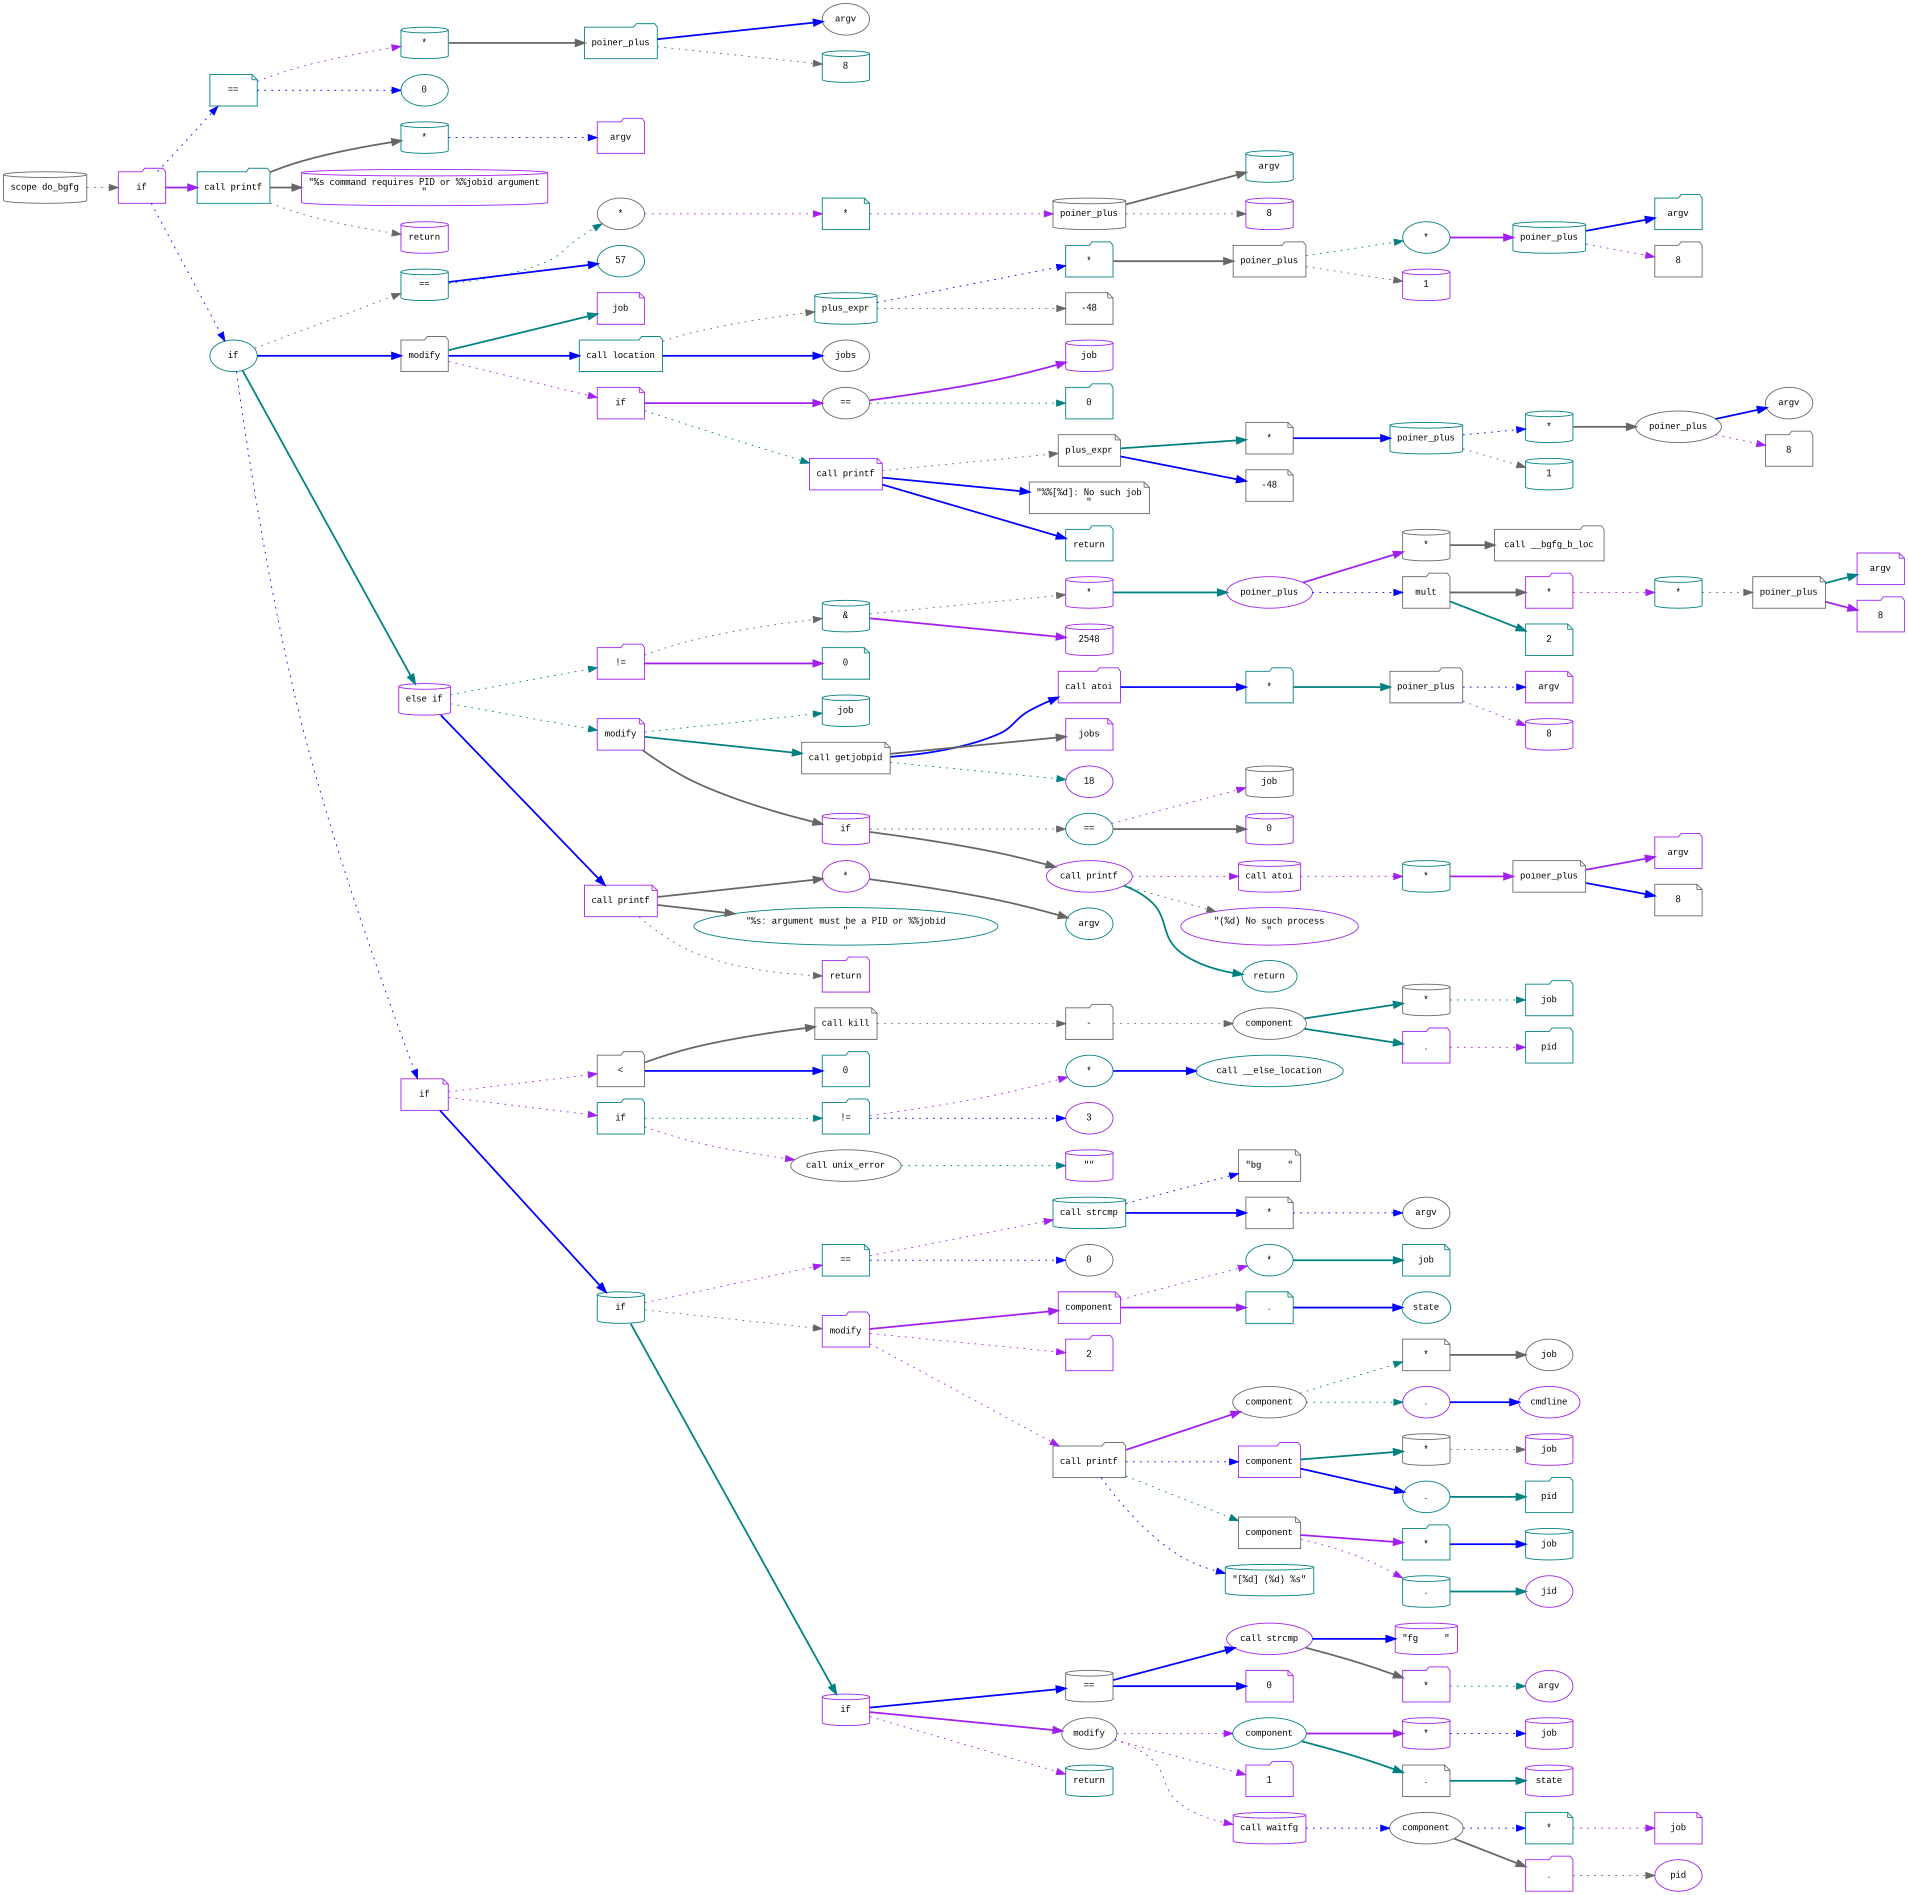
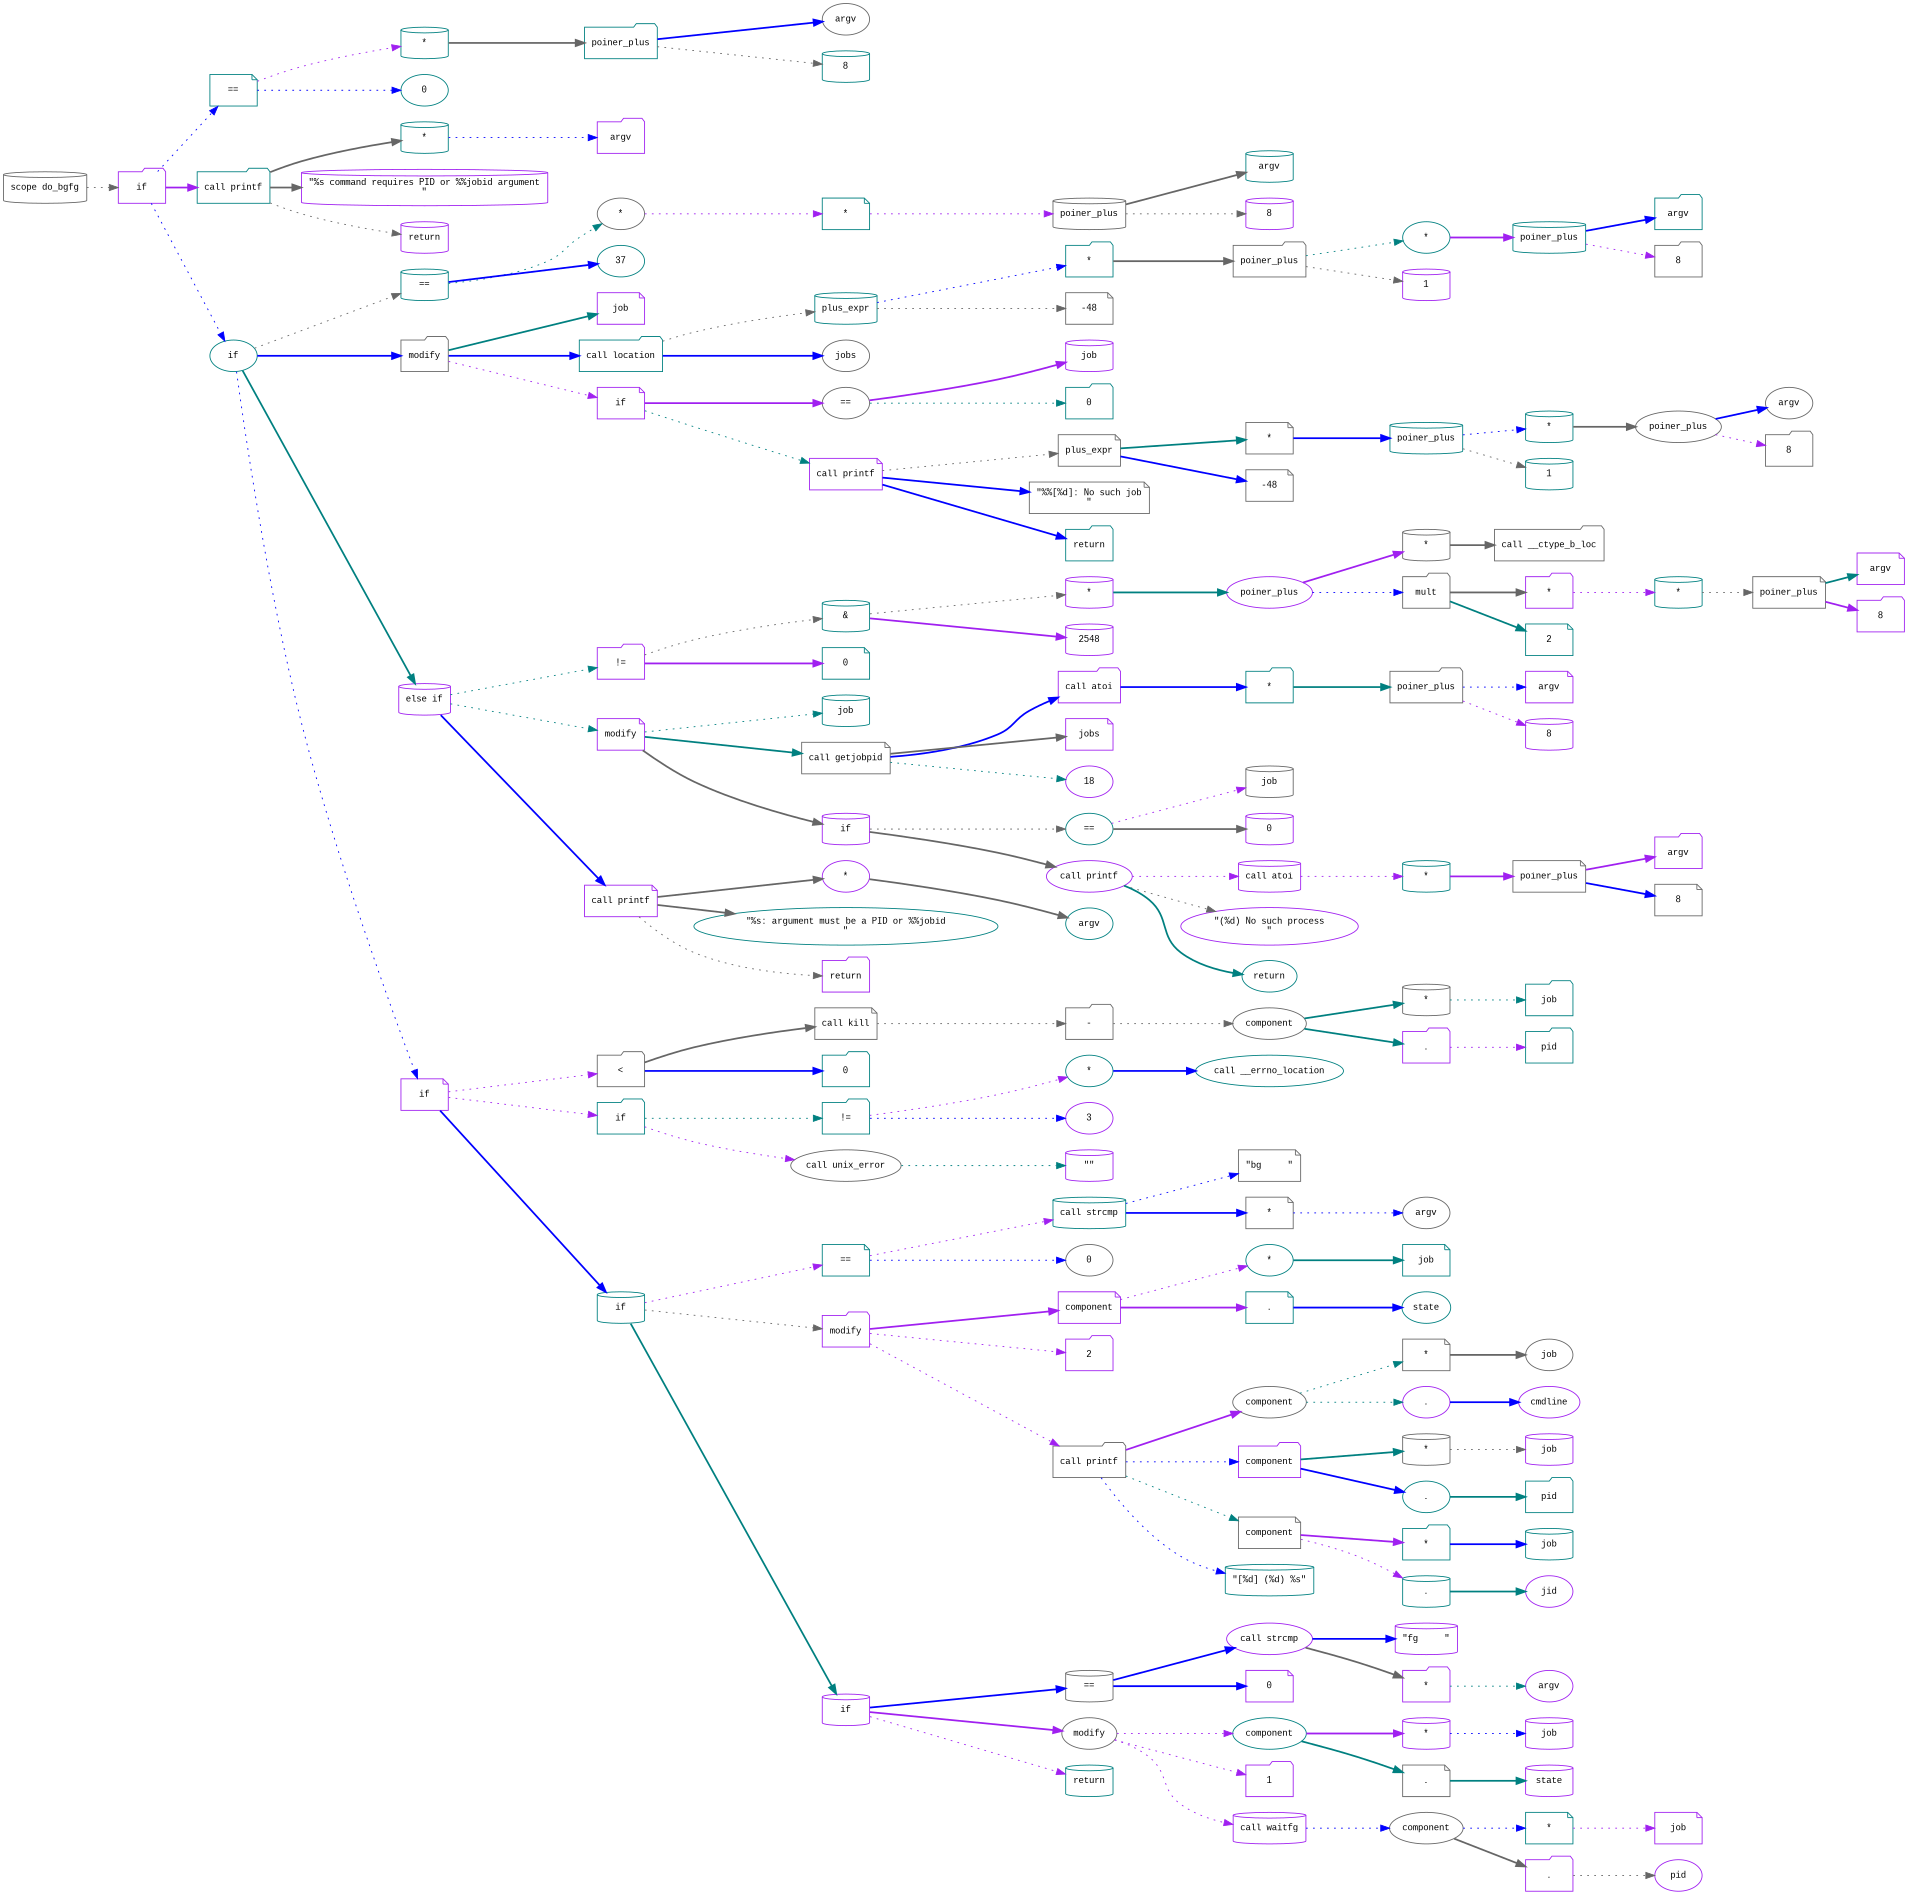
node "57": label "57" -> "37"
node "call __bgfg_b_loc": label "call __bgfg_b_loc" -> "call __ctype_b_loc"
node "call __else_location": label "call __else_location" -> "call __errno_location"
